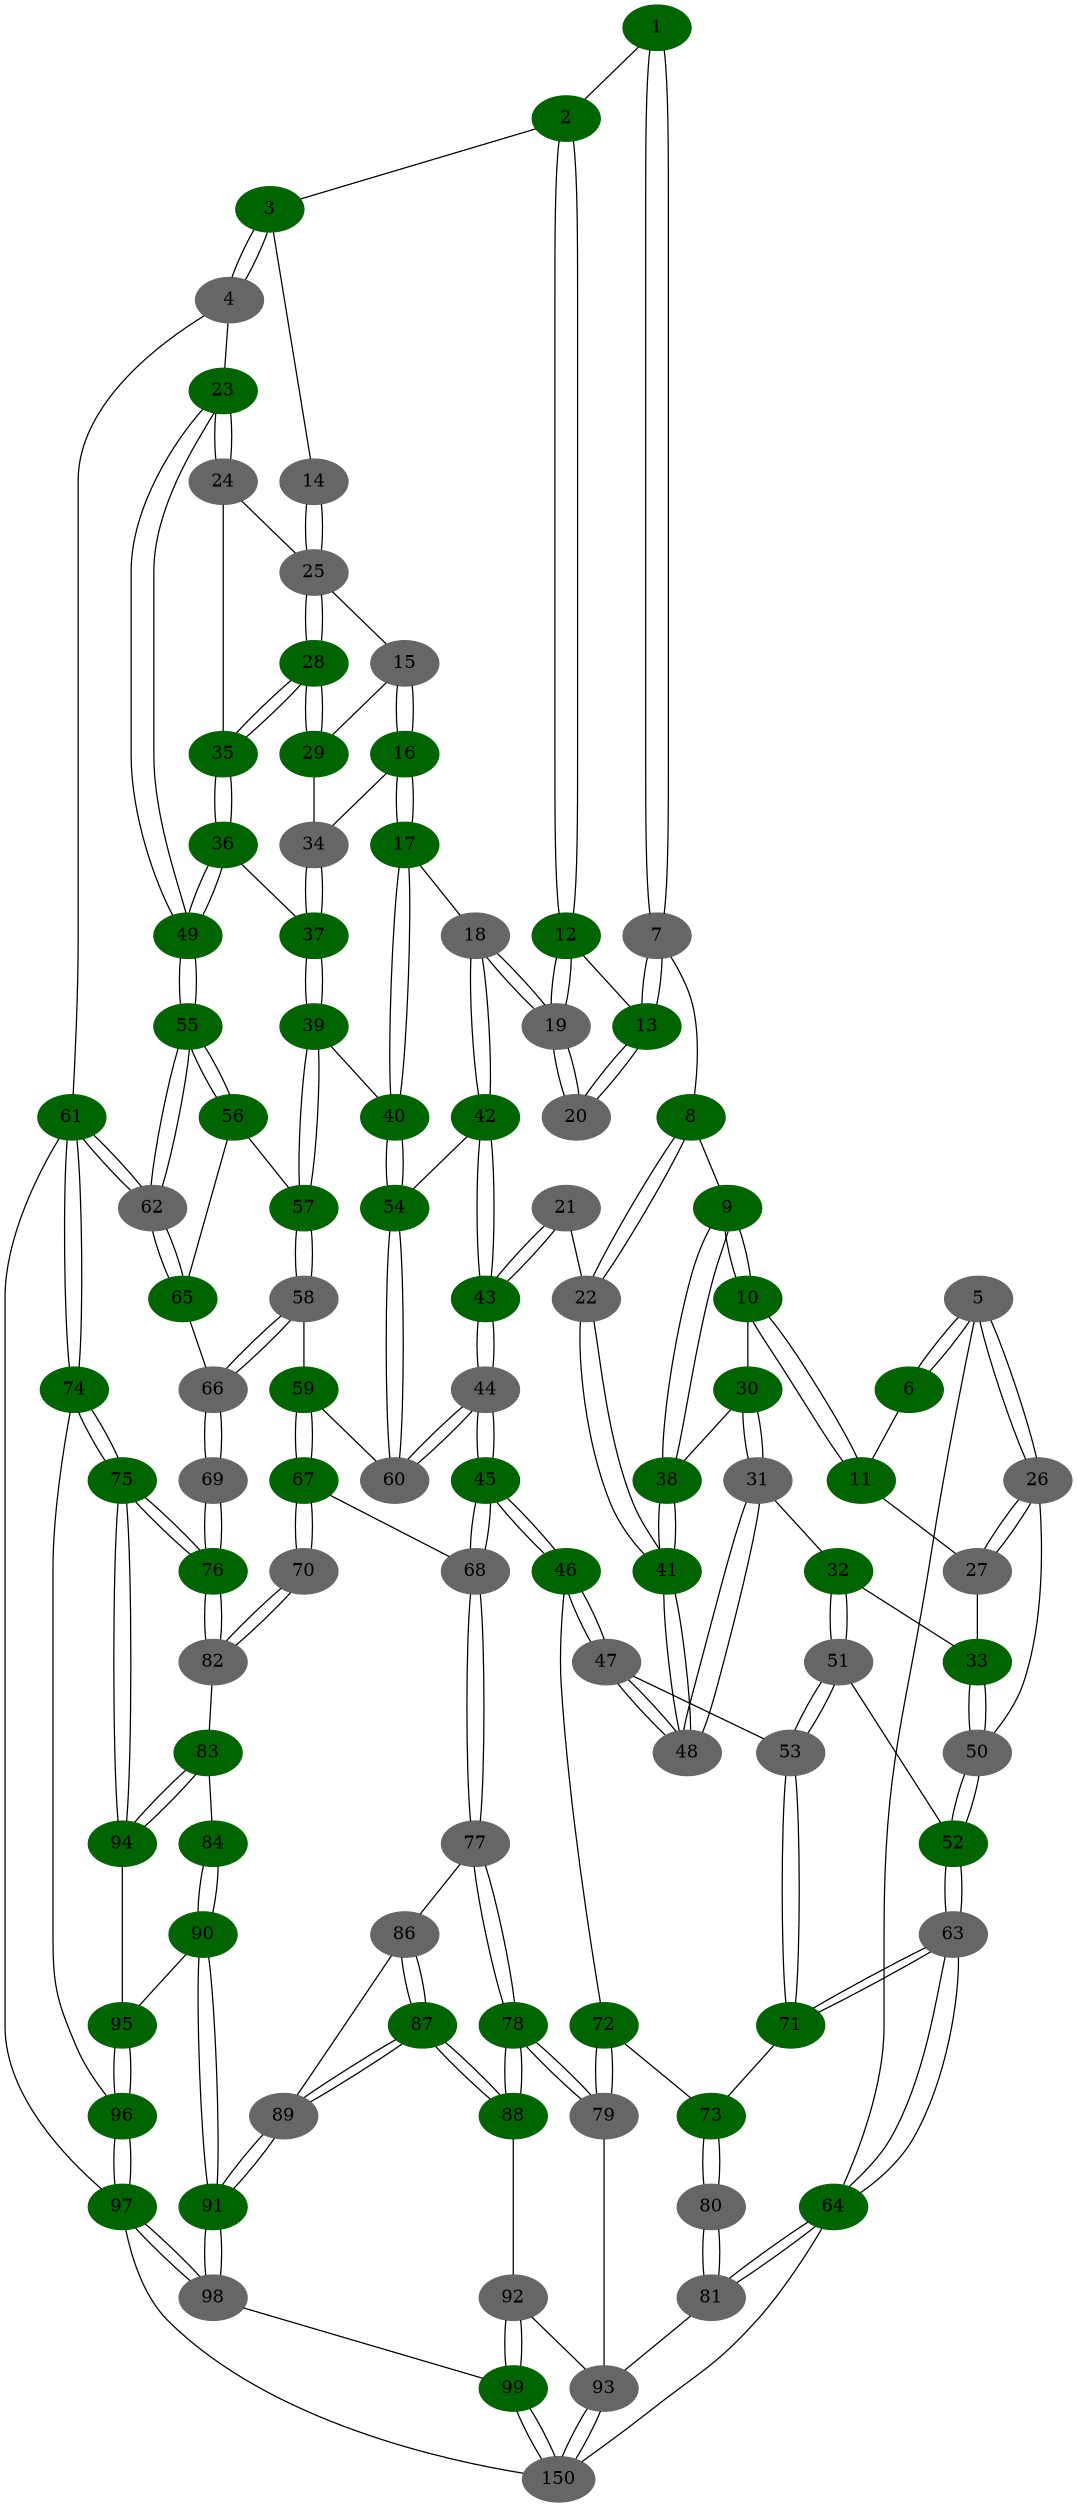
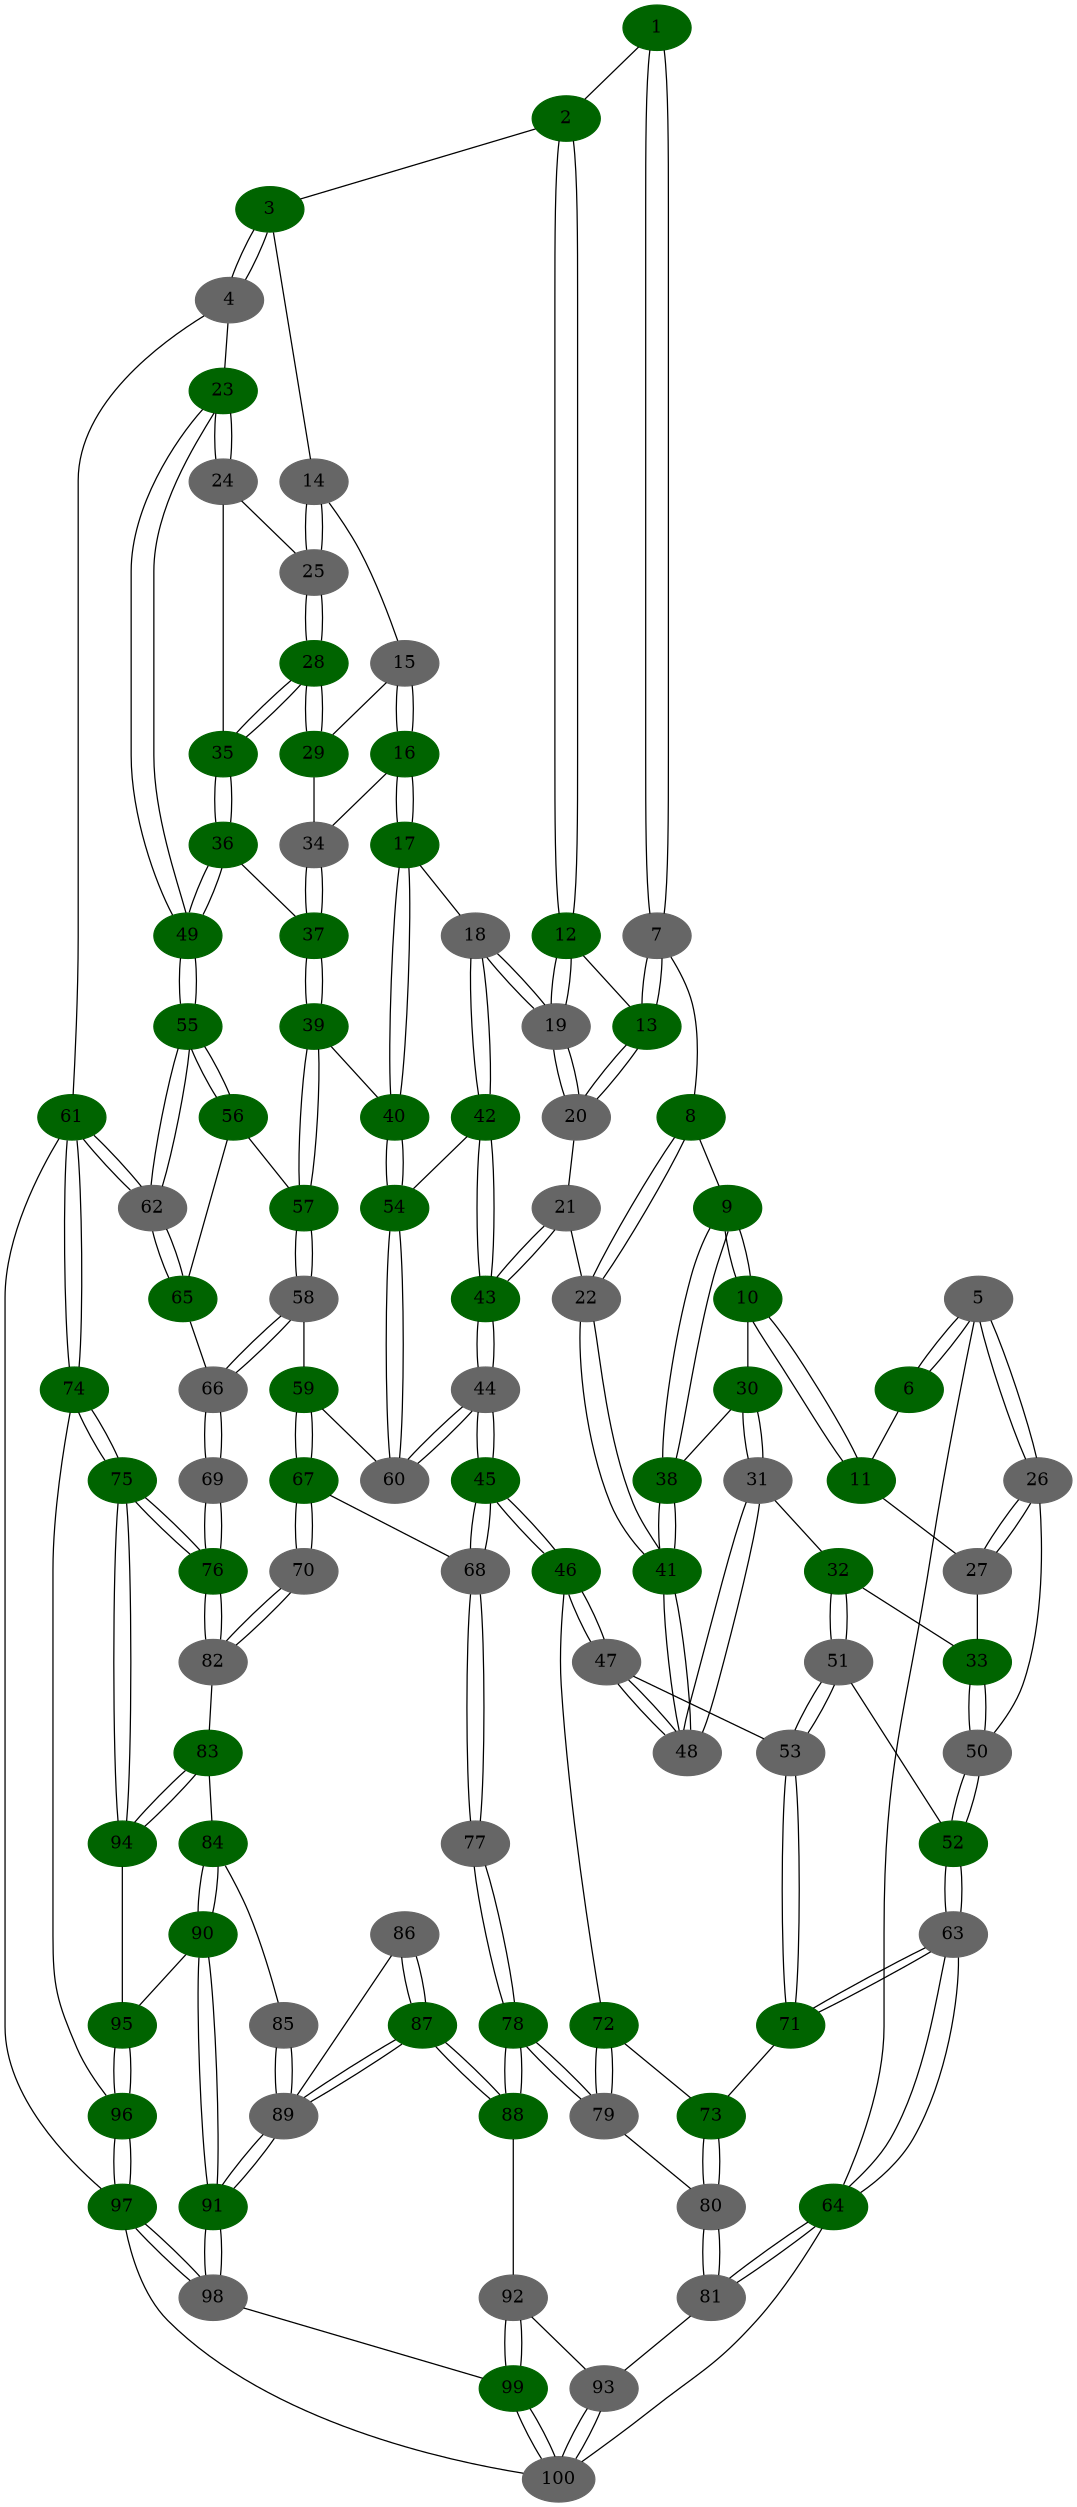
edge "25" -- "15": now "14" -- "15"
edge "20" -- "21": added
edge "77" -- "86": removed
node "85": added
edge "79" -- "93": now "79" -- "80"
node "150": label "150" -> "100"
